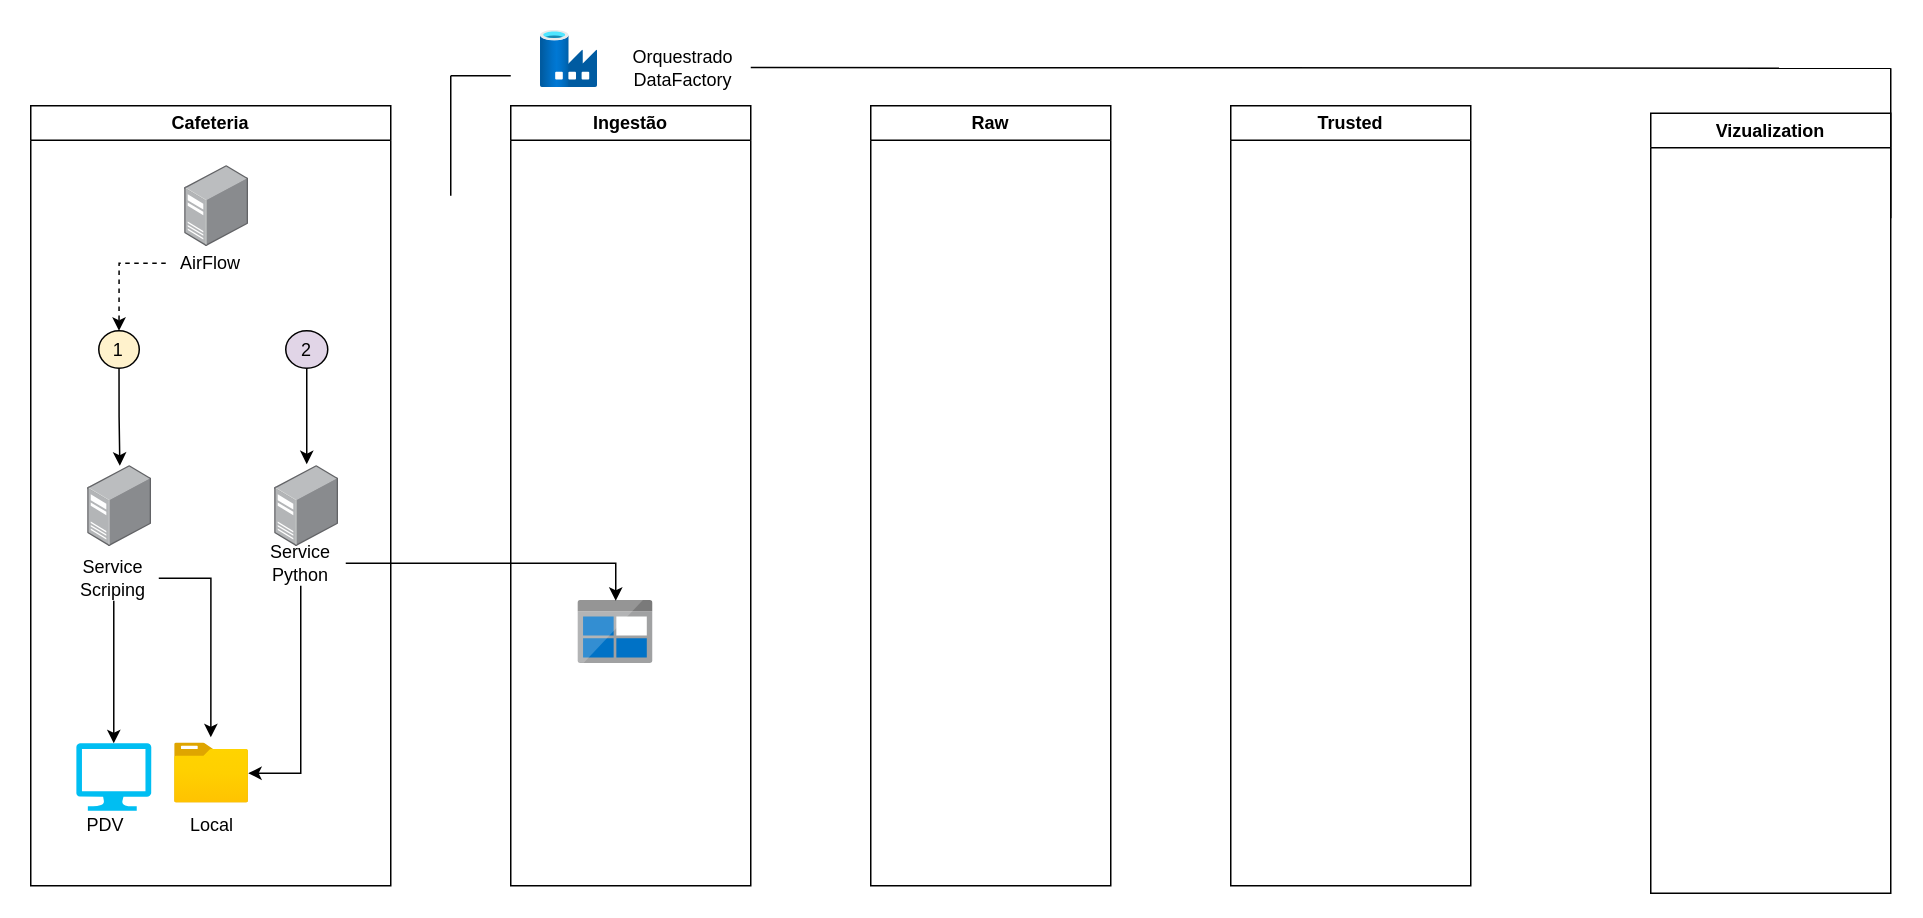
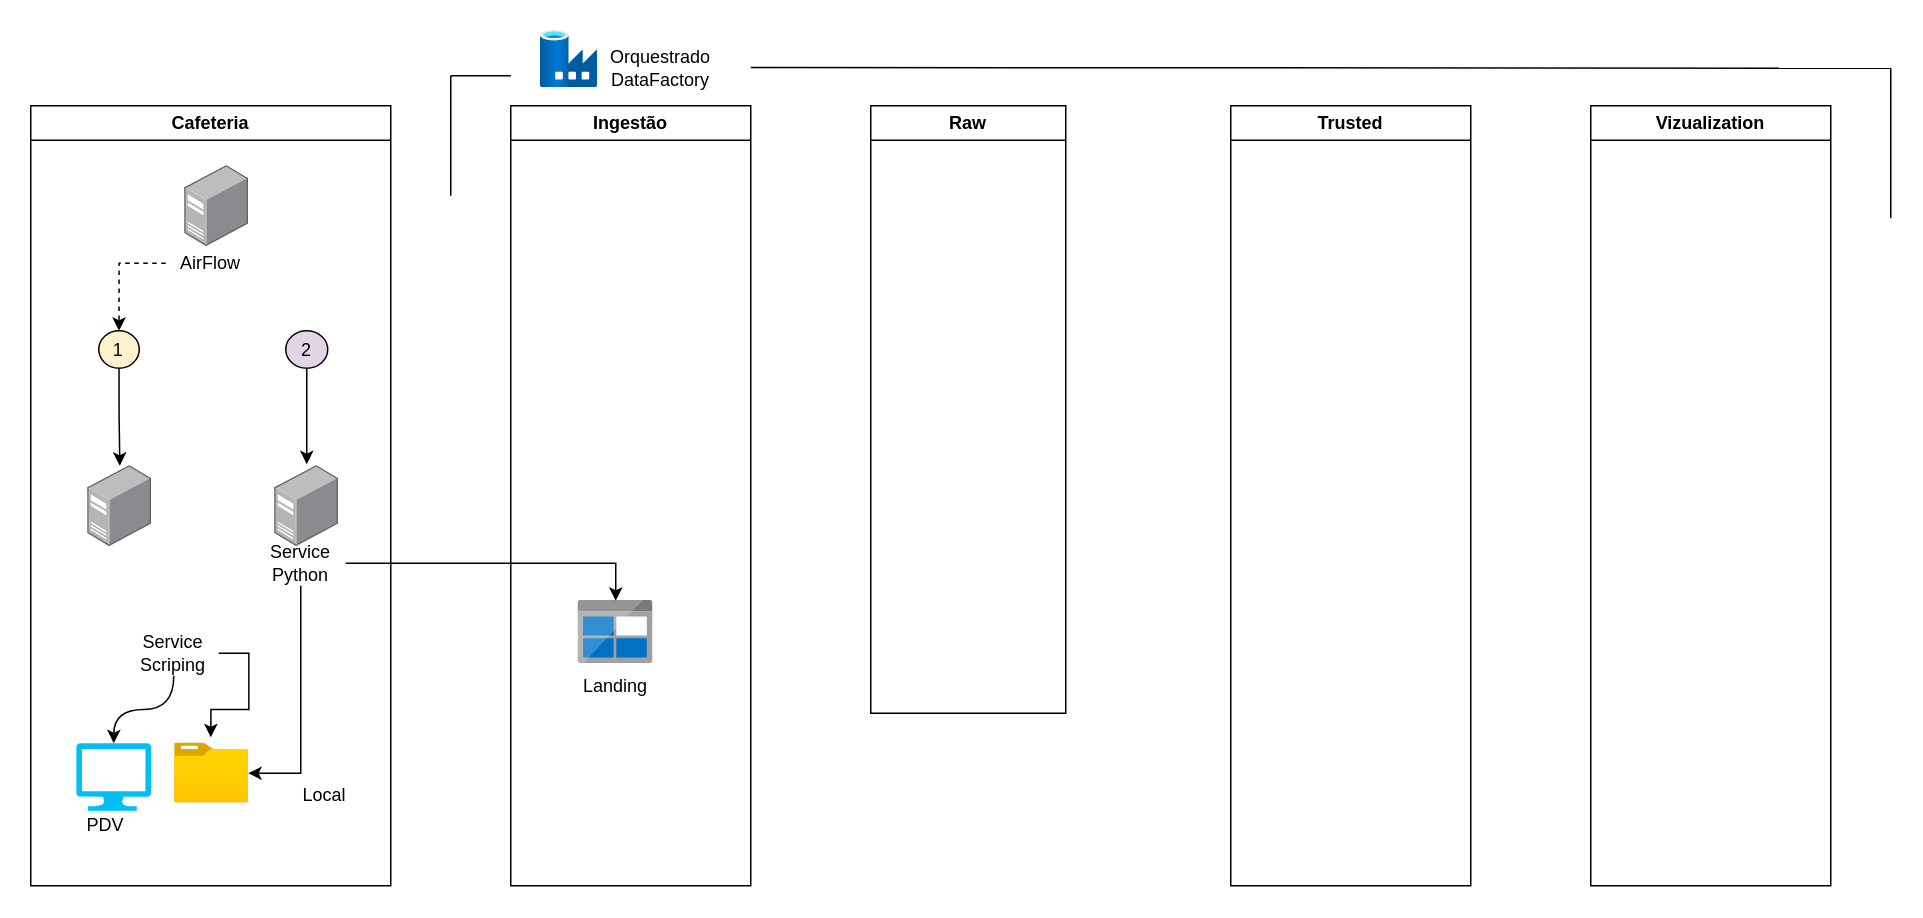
node "Orquestrado DataFactory": moved (683, 68) -> (661, 68)
node "Raw": size 240x780 -> 195x608
node "Vizualization": moved (1771, 503) -> (1711, 496)
node "Service Scriping": moved (114, 578) -> (174, 653)
node "Landing": added
node "Local": moved (212, 826) -> (324, 796)
